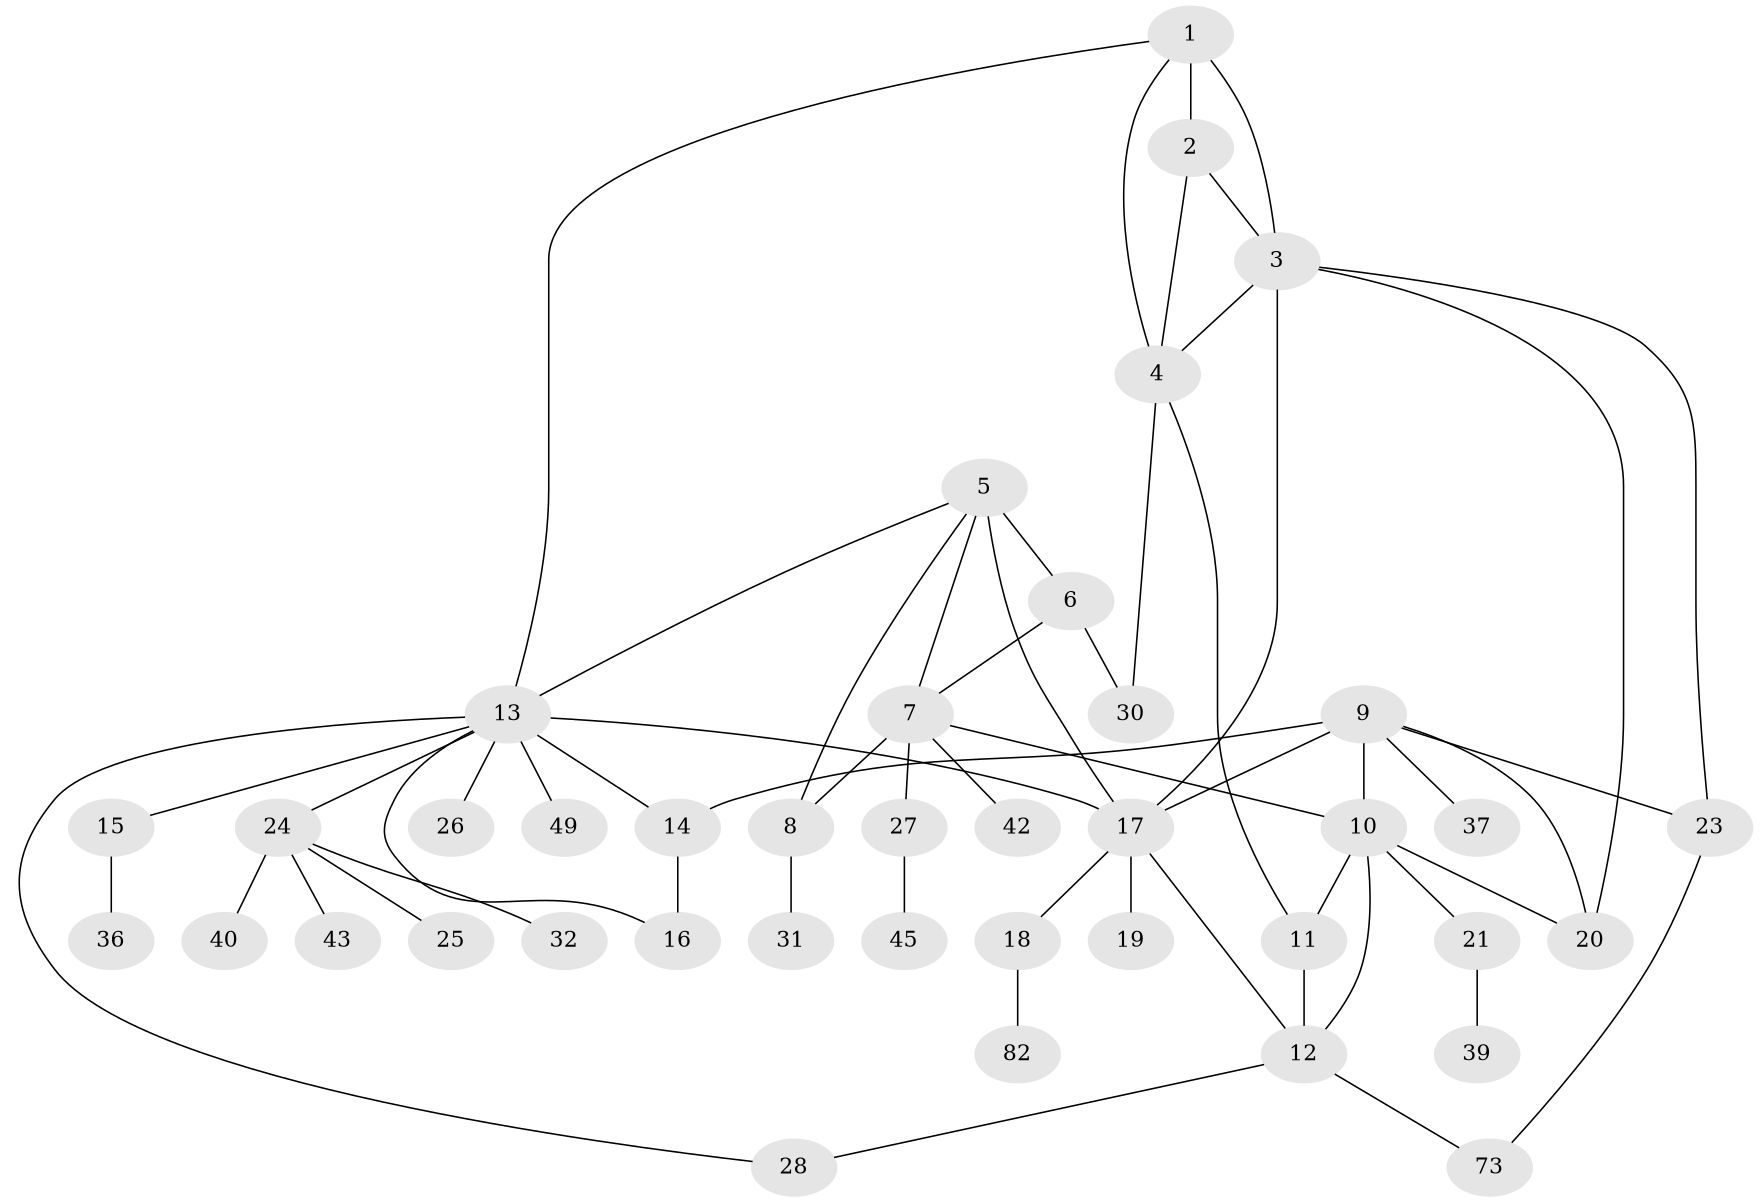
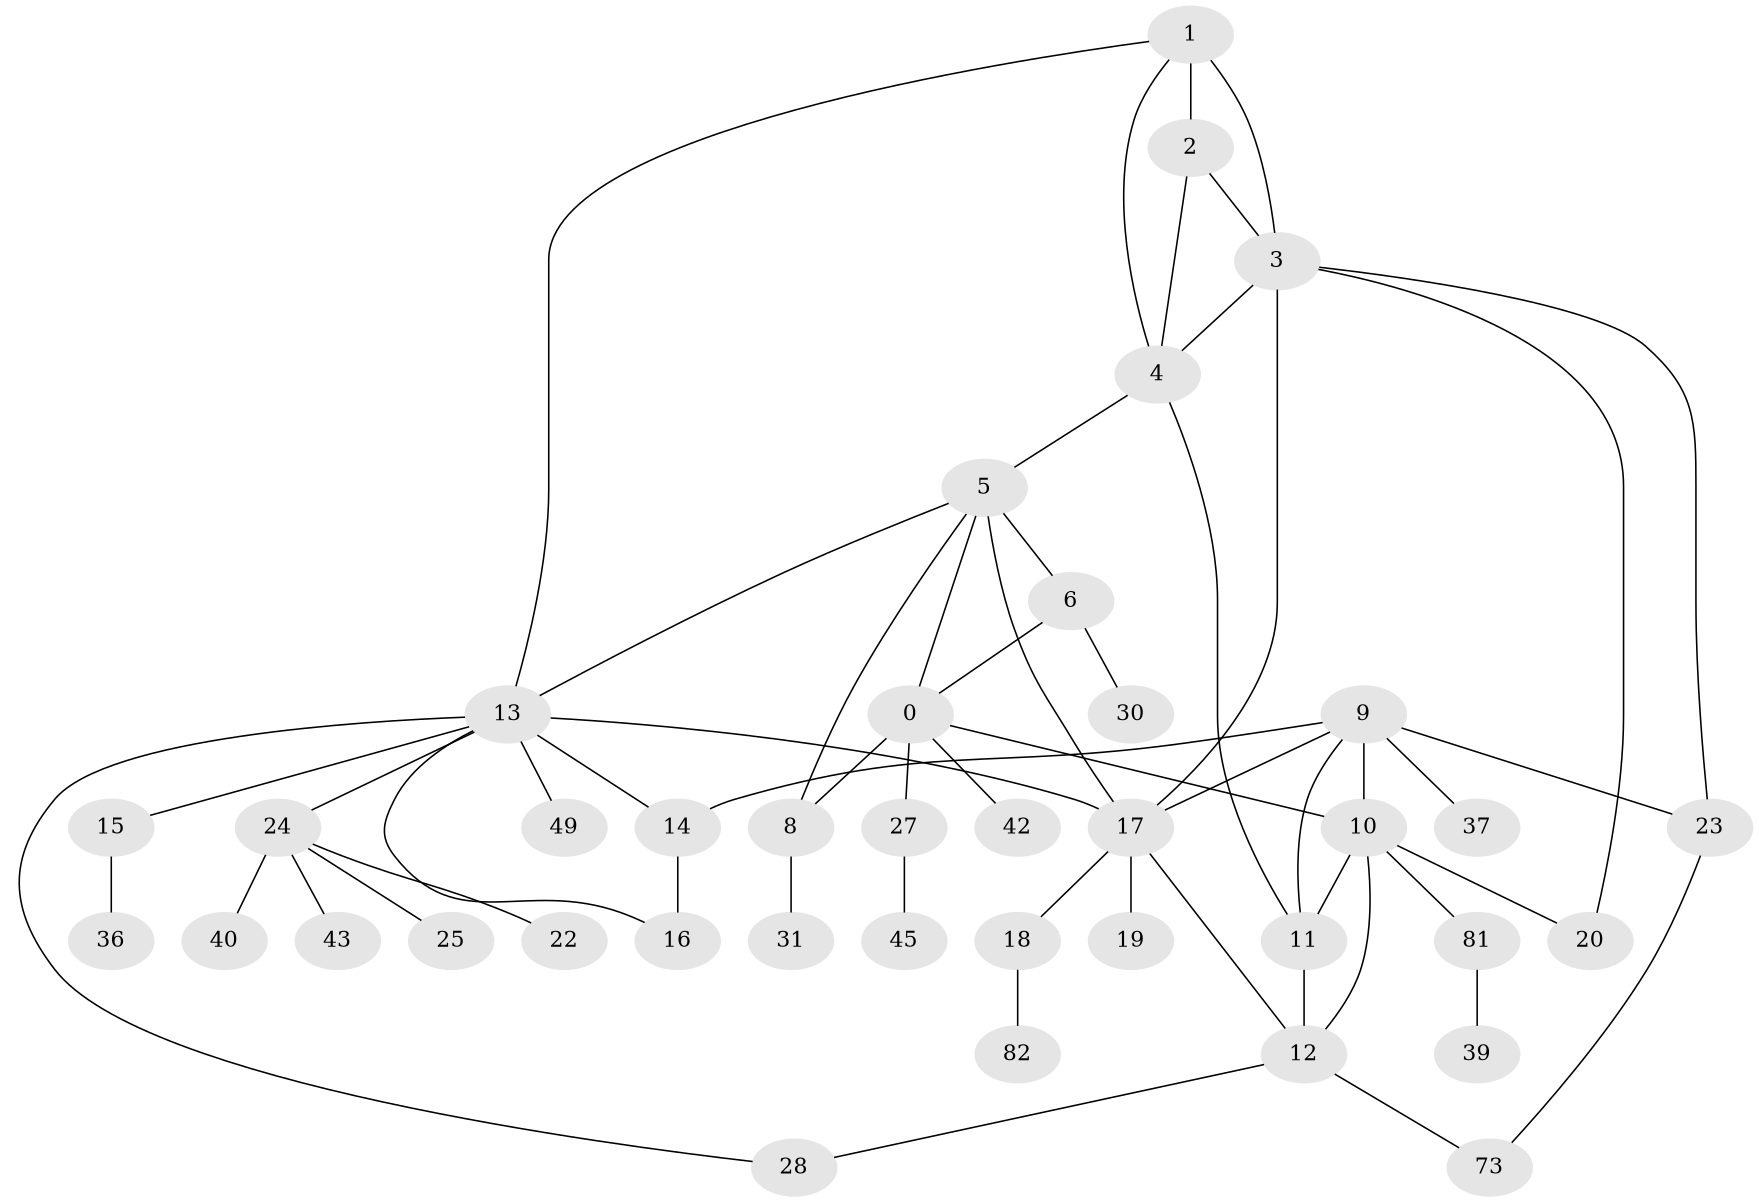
edge "4" -- "30": now "4" -- "5"
node "7": label "7" -> "0"
edge "9" -- "20": now "9" -- "11"
node "26": removed
node "32": label "32" -> "22"
node "21": label "21" -> "81"
